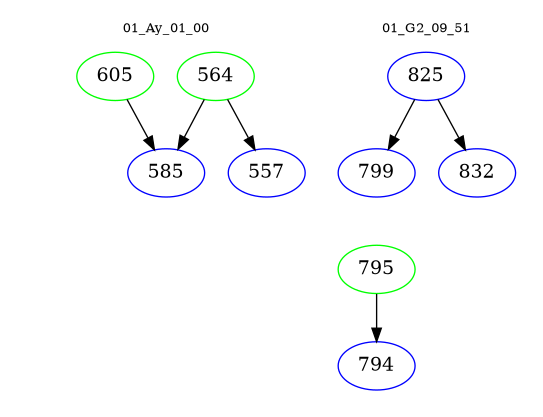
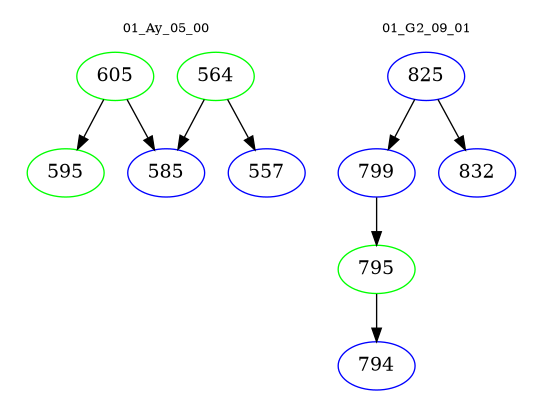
cluster "01_Ay_01_00": label "01_Ay_01_00" -> "01_Ay_05_00"
cluster "01_G2_09_51": label "01_G2_09_51" -> "01_G2_09_01"
node "595": added
edge "799" -> "795": added
